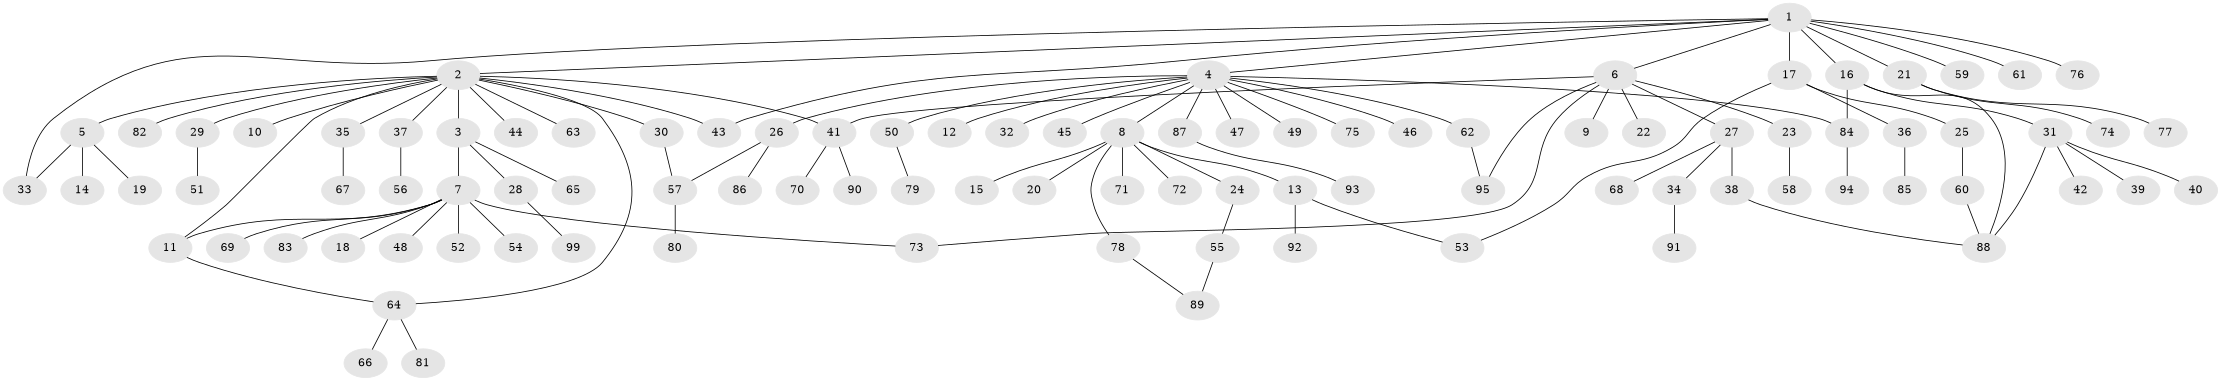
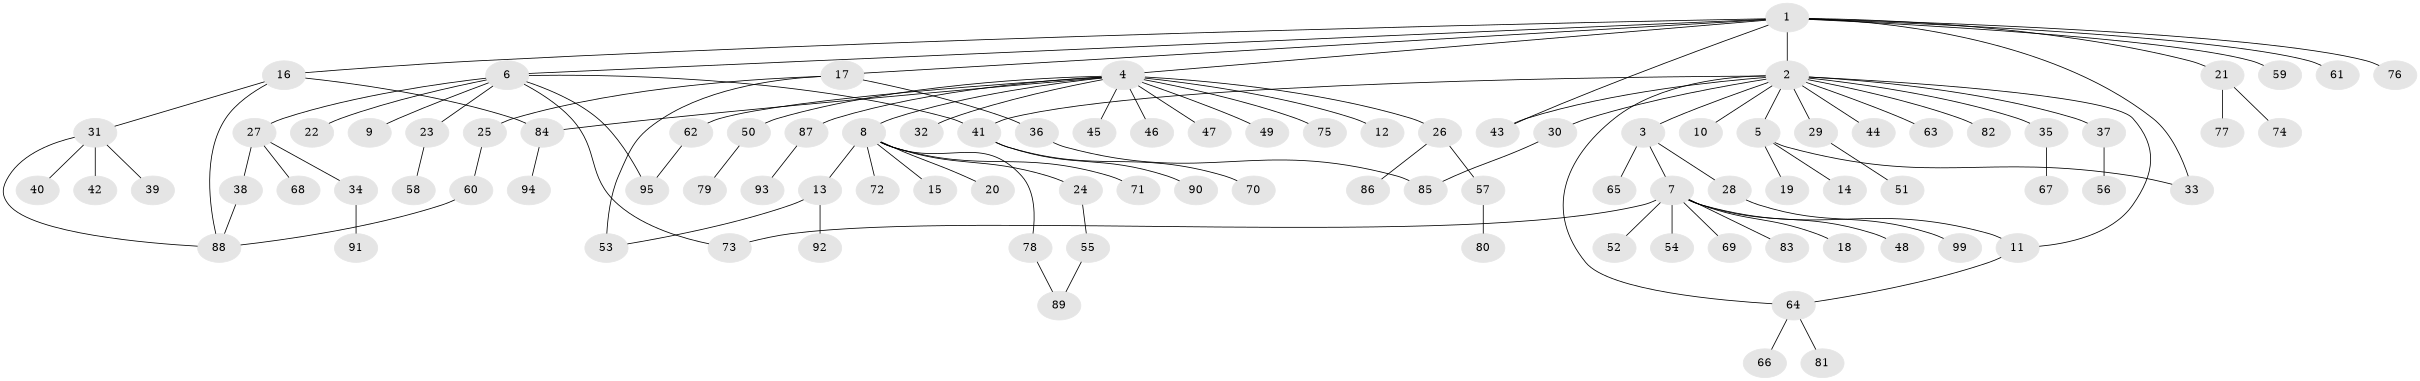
edge "30" -- "57": now "30" -- "85"
